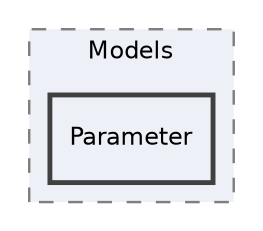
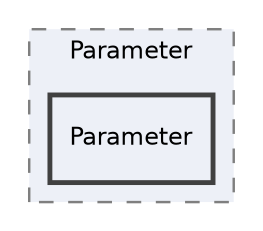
cluster "Models": label "Models" -> "Parameter"
